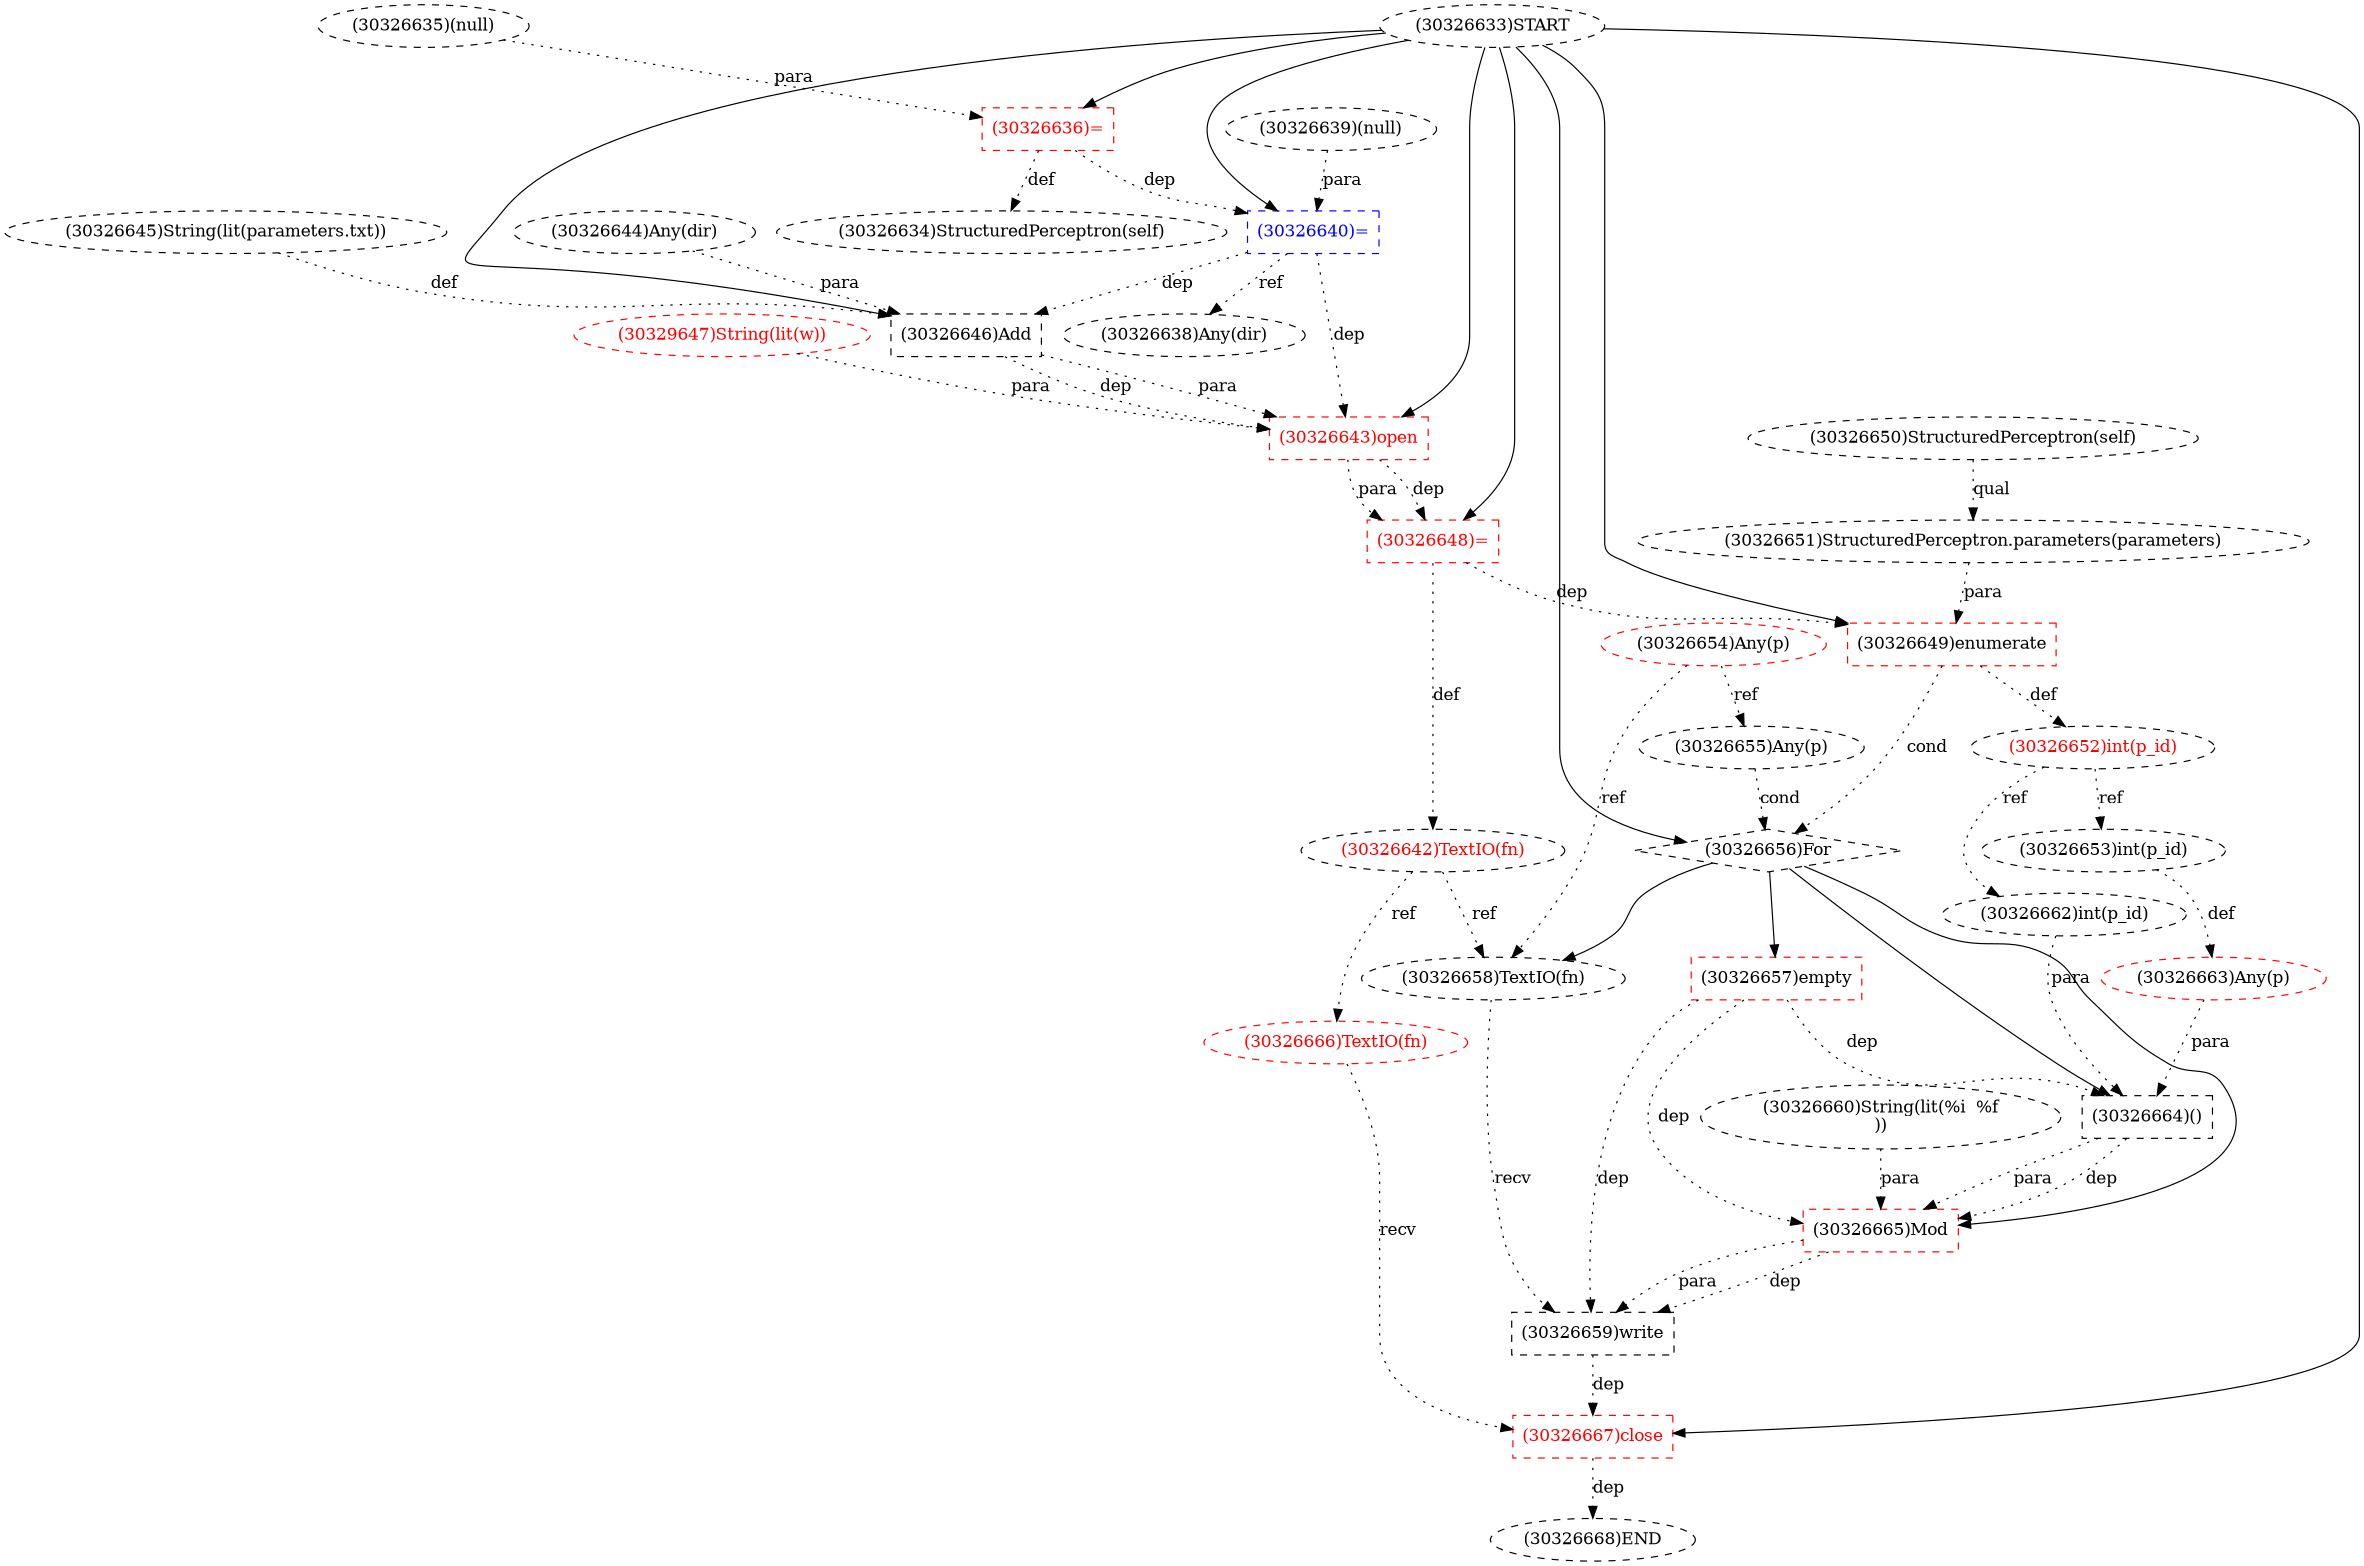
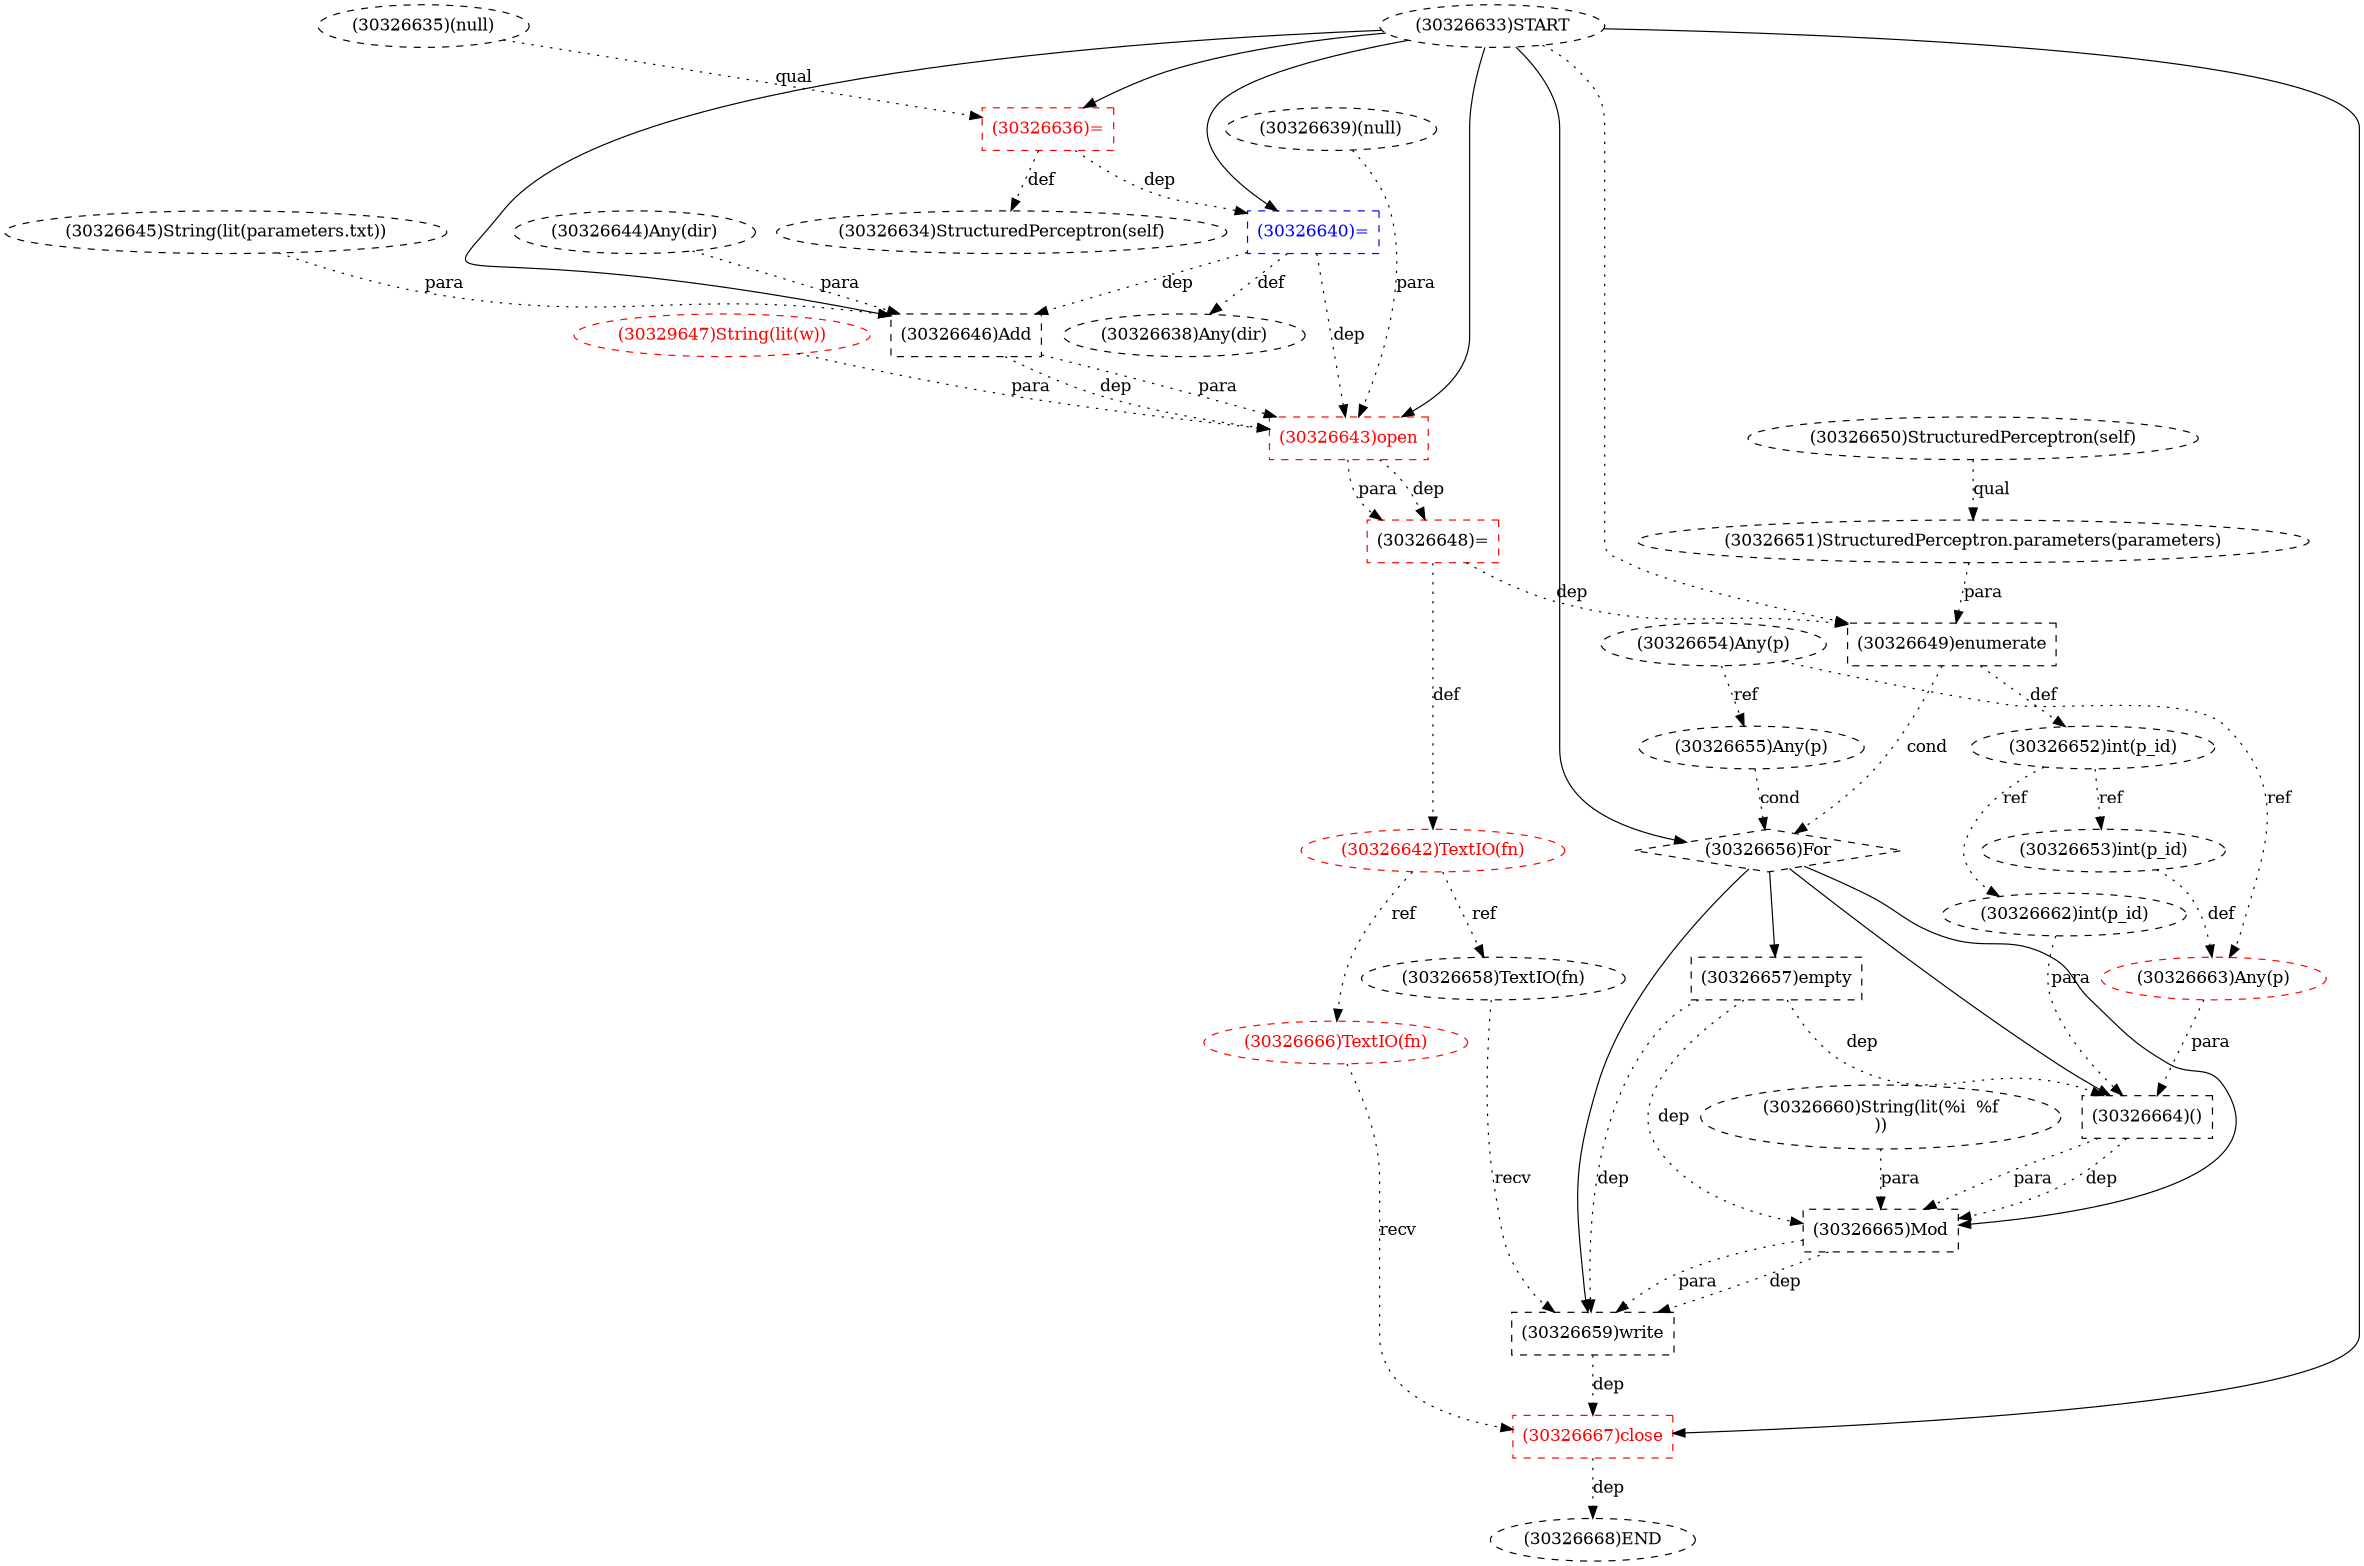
edge "(30326635)(null)" -> "(30326636)=": label "para" -> "qual"
edge "(30326639)(null)" -> "(30326640)=": now "(30326639)(null)" -> "(30326643)open"
edge "(30326645)String(lit(parameters.txt))" -> "(30326646)Add": label "def" -> "para"
edge "(30326640)=" -> "(30326638)Any(dir)": label "ref" -> "def"
edge "(30326633)START" -> "(30326648)=": removed
edge "(30326633)START" -> "(30326649)enumerate": style solid -> dotted
node "(30326648)=": fontcolor red -> black
node "(30326654)Any(p)": color red -> black
node "(30326649)enumerate": color red -> black
node "(30326652)int(p_id)": fontcolor red -> black
edge "(30326654)Any(p)" -> "(30326658)TextIO(fn)": now "(30326654)Any(p)" -> "(30326663)Any(p)"
node "(30326642)TextIO(fn)": color black -> red
edge "(30326656)For" -> "(30326658)TextIO(fn)": now "(30326656)For" -> "(30326659)write"
node "(30326657)empty": color red -> black
node "(30326665)Mod": color red -> black
